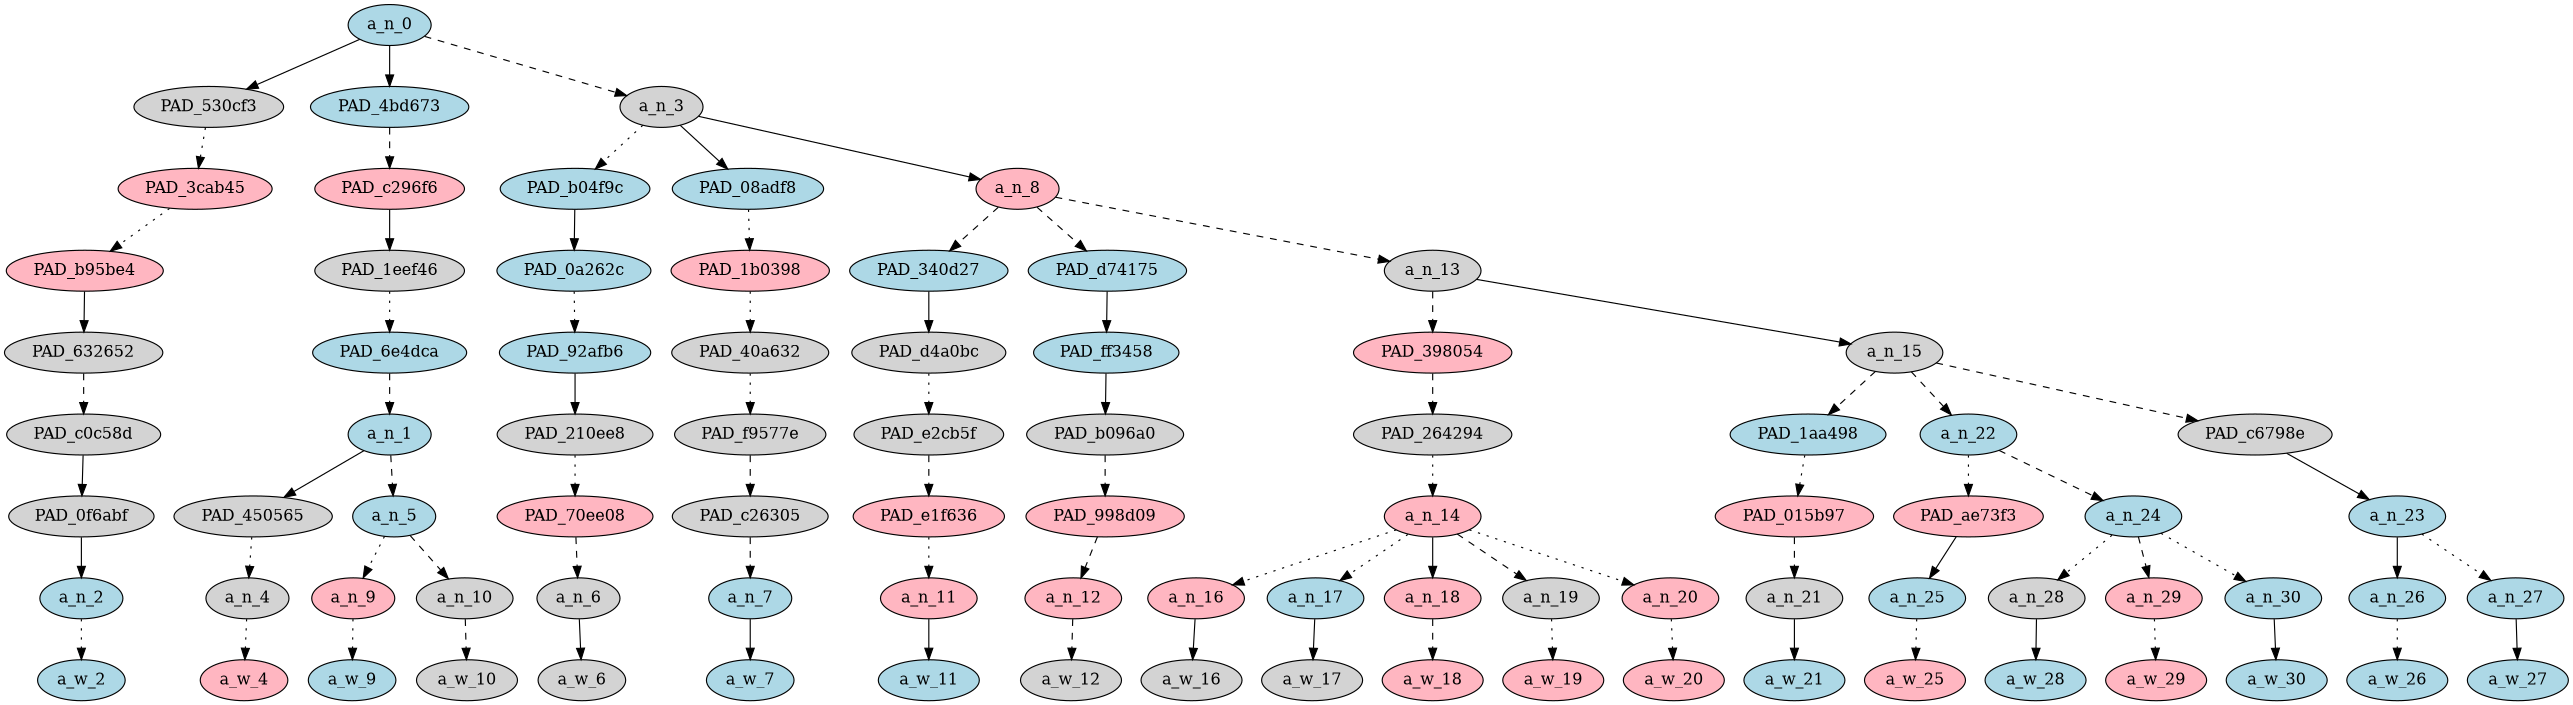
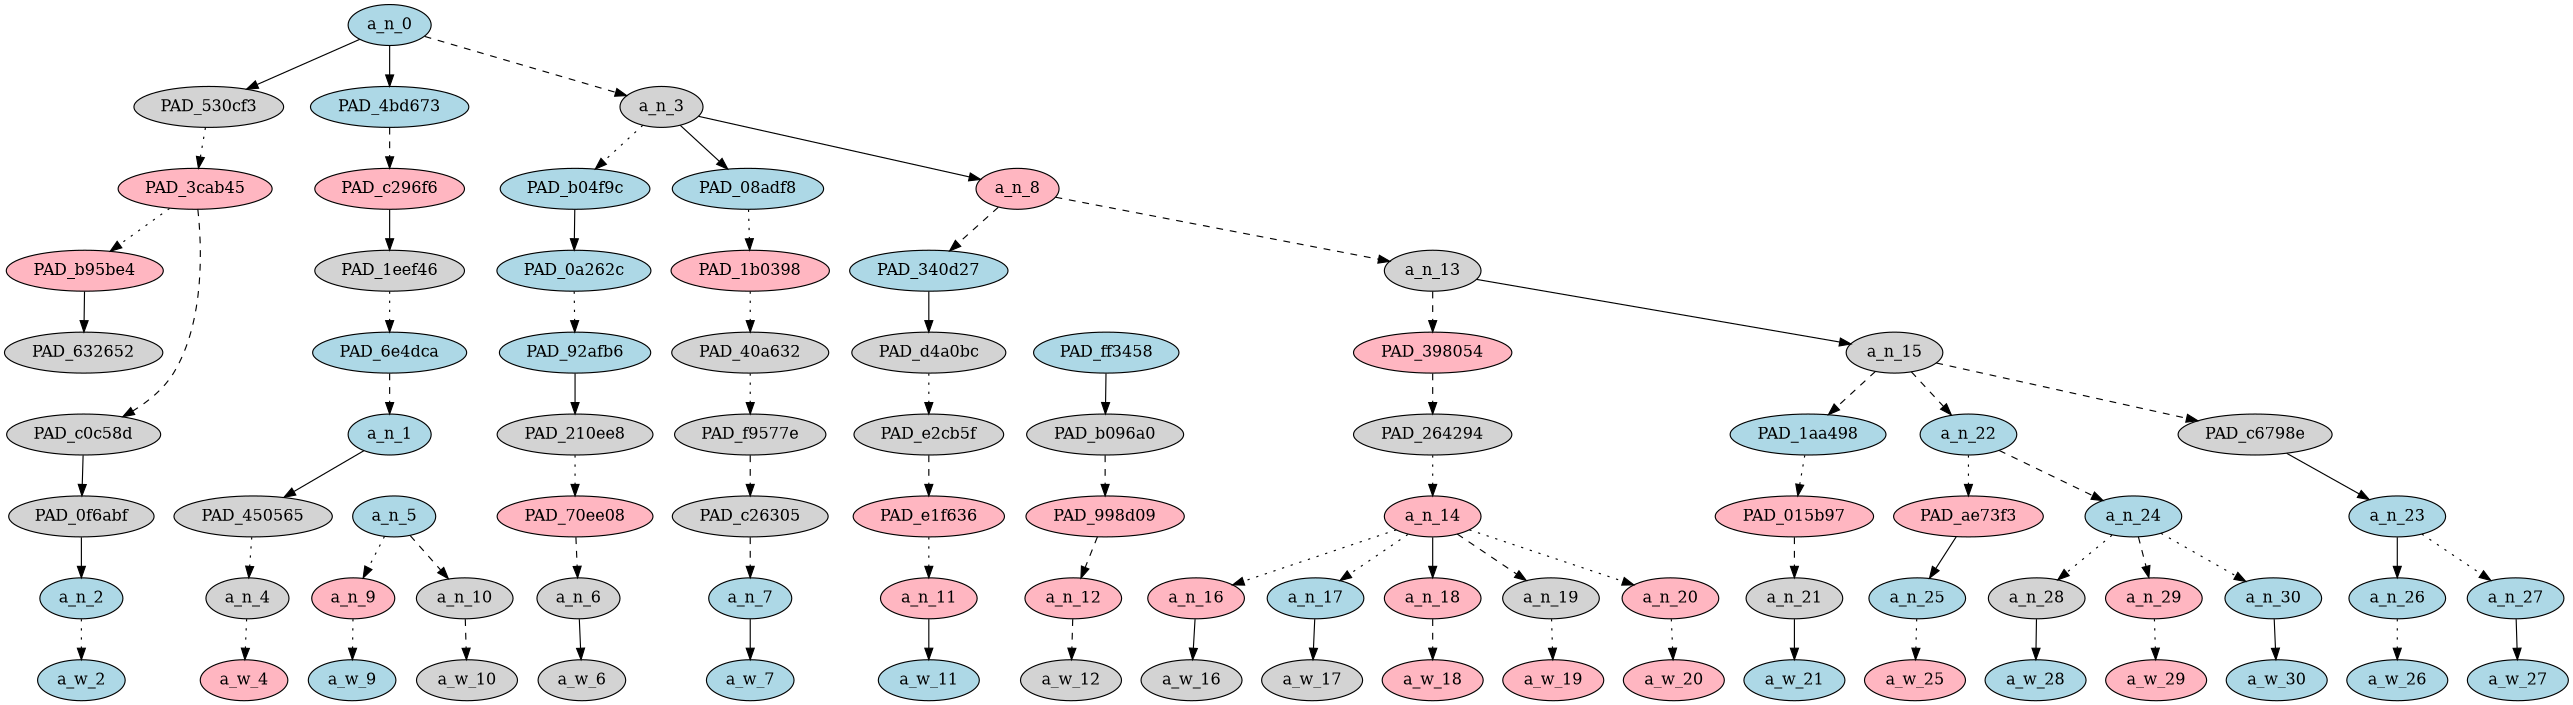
node "PAD_d74175": removed
edge "PAD_632652" -> "PAD_c0c58d": now "PAD_3cab45" -> "PAD_c0c58d"
edge "a_n_1" -> "a_n_5": removed
